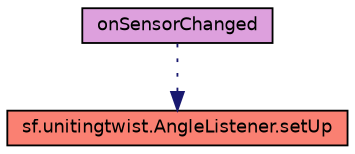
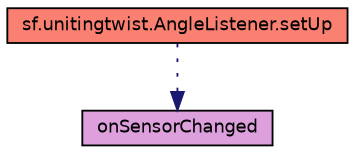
edge "onSensorChanged" -> "sf.unitingtwist.AngleListener.setUp": reversed
